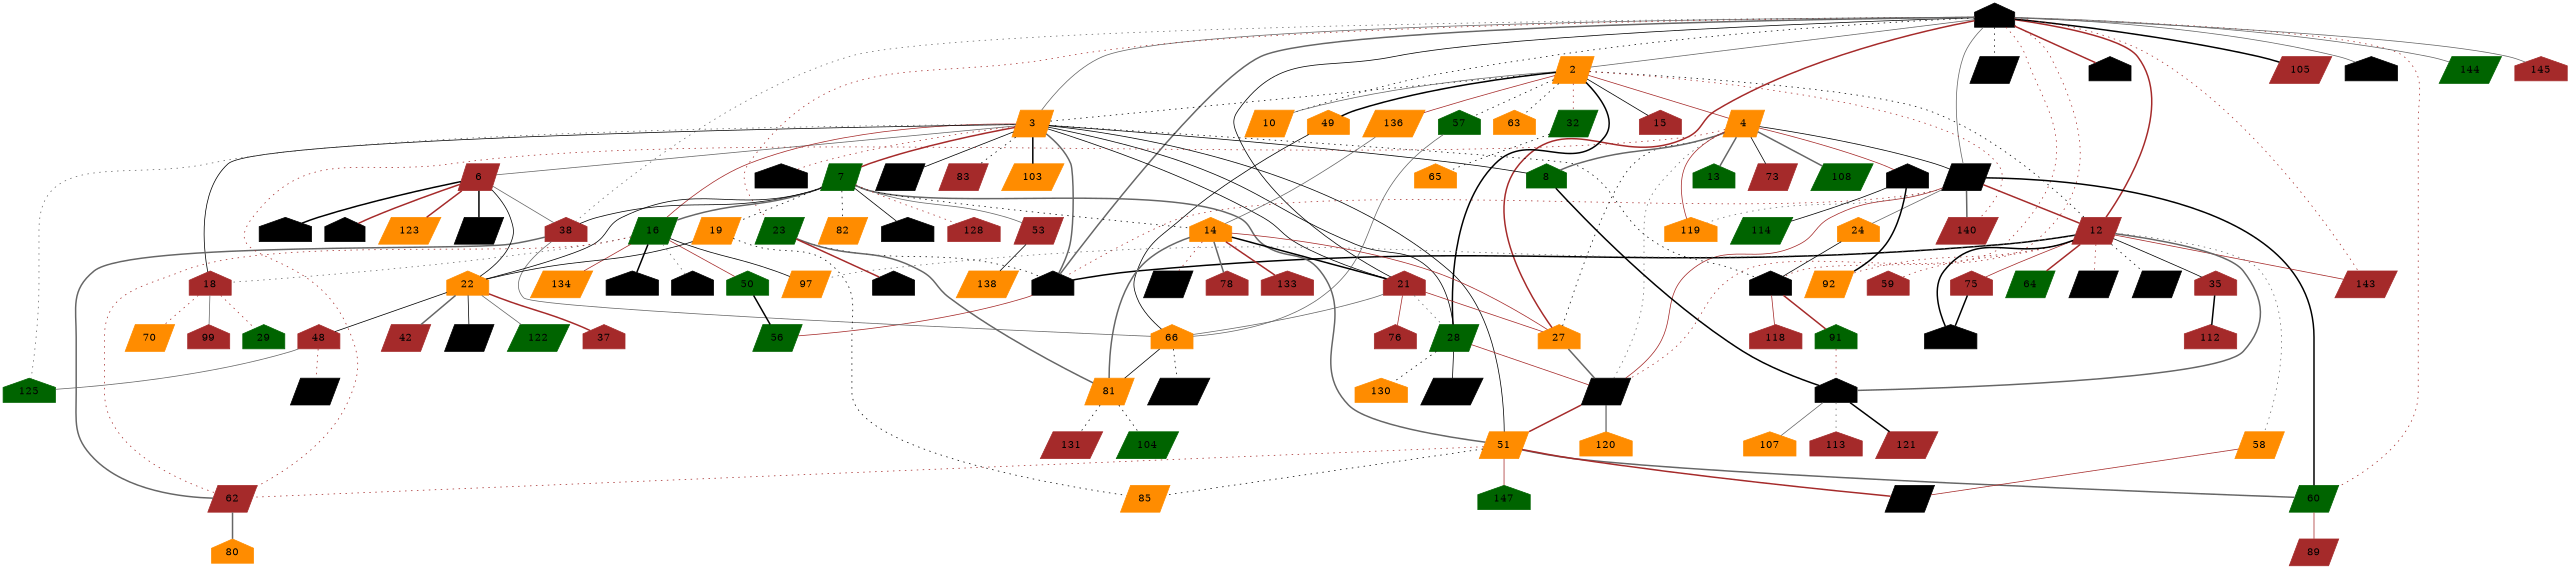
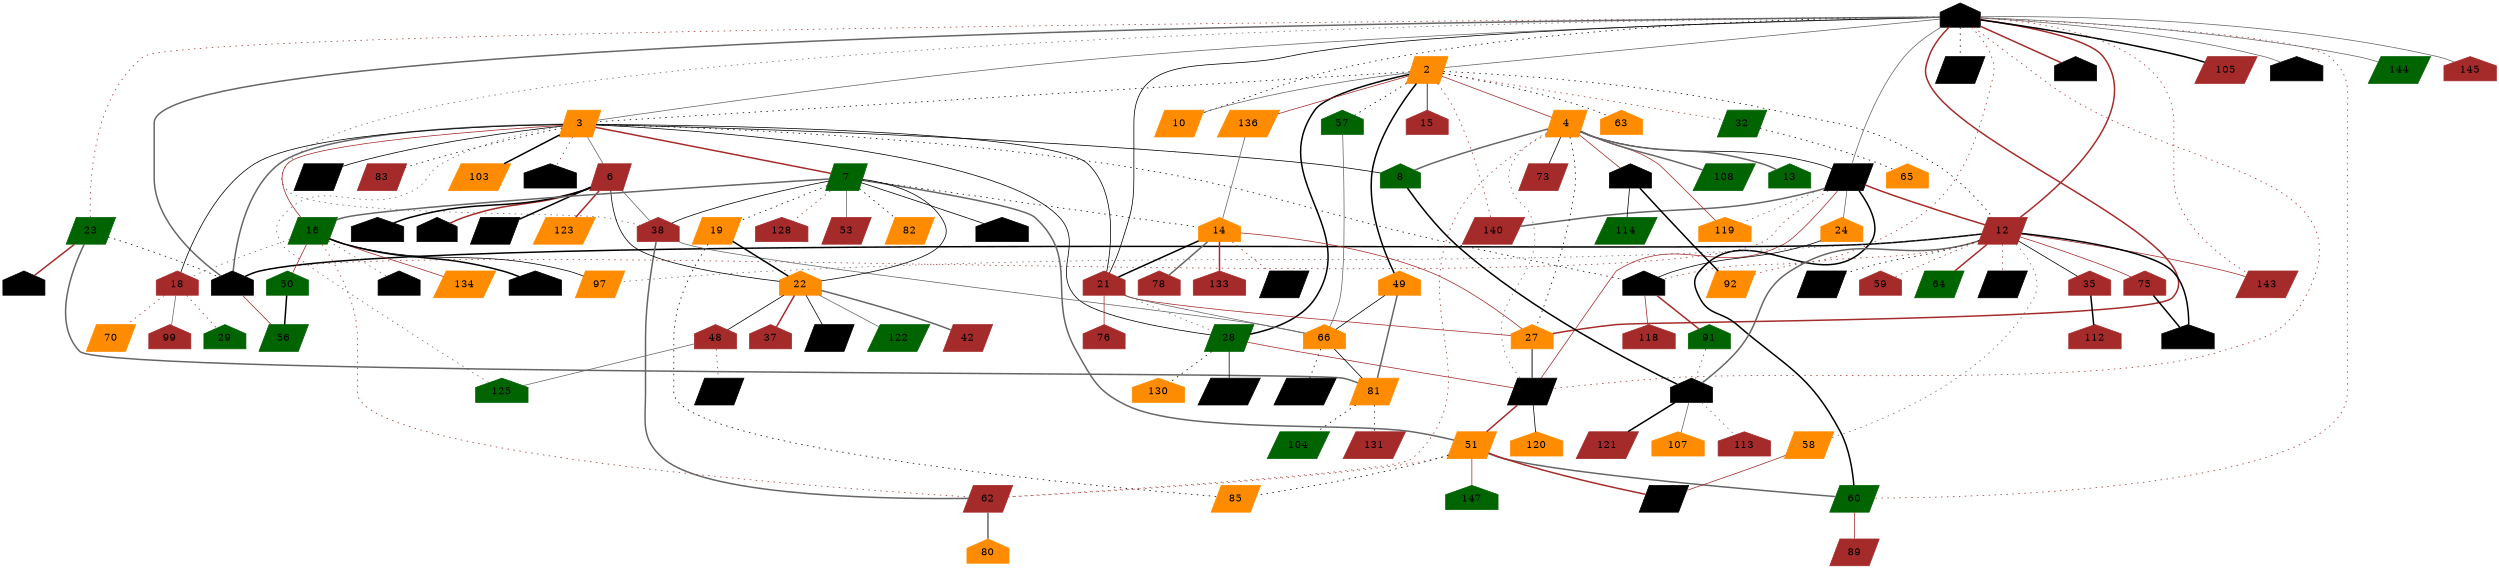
edge "3" -- "51": removed
edge "19" -- "22": style solid -> bold
node "138": removed
edge "14" -- "81": now "49" -- "81"
